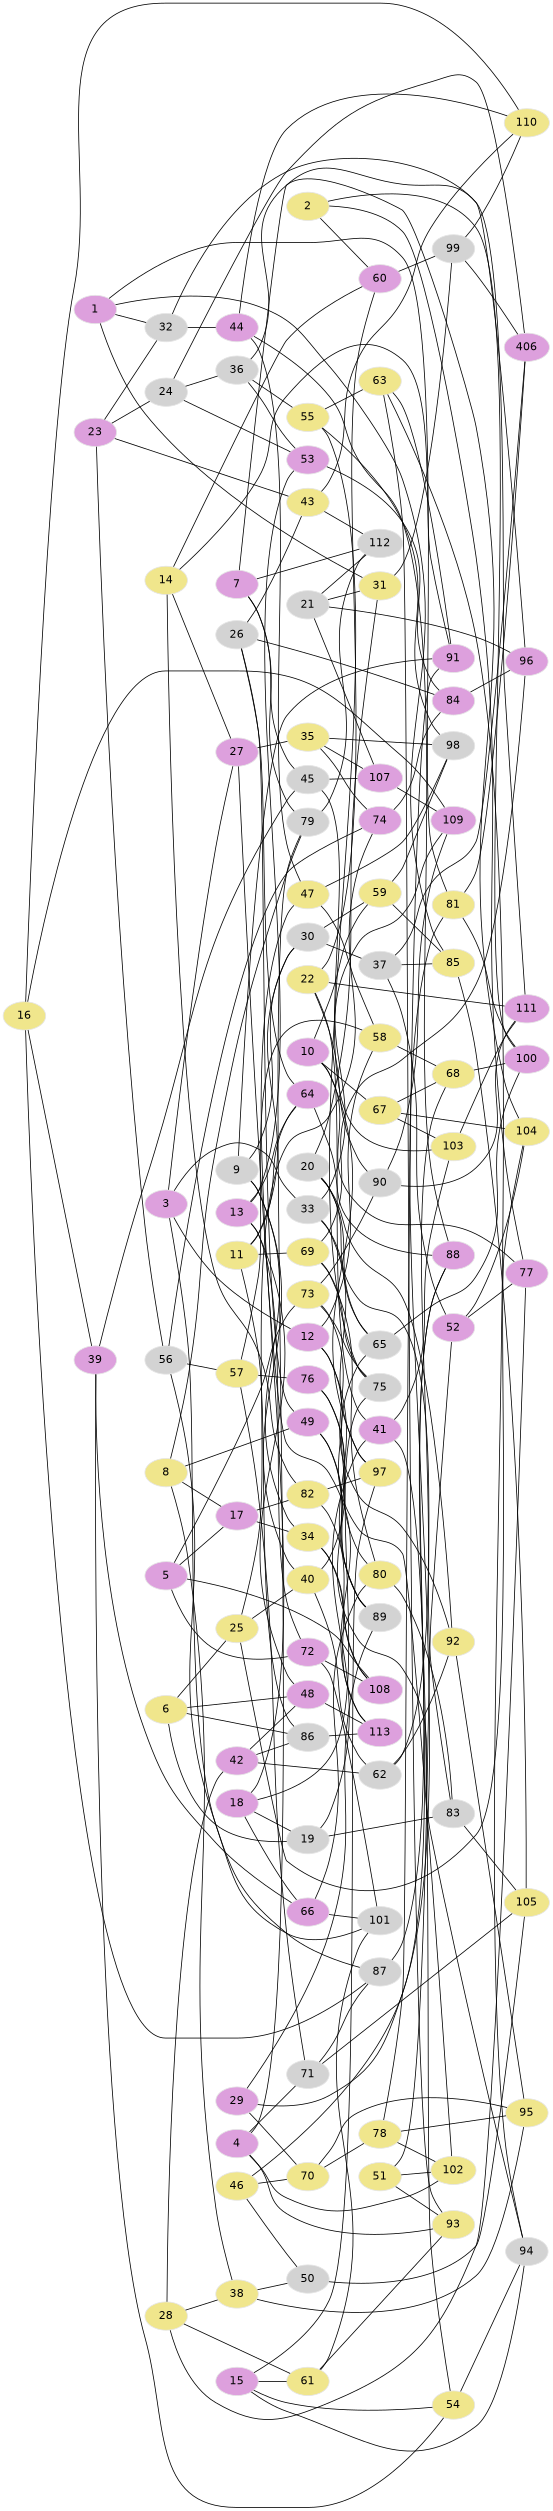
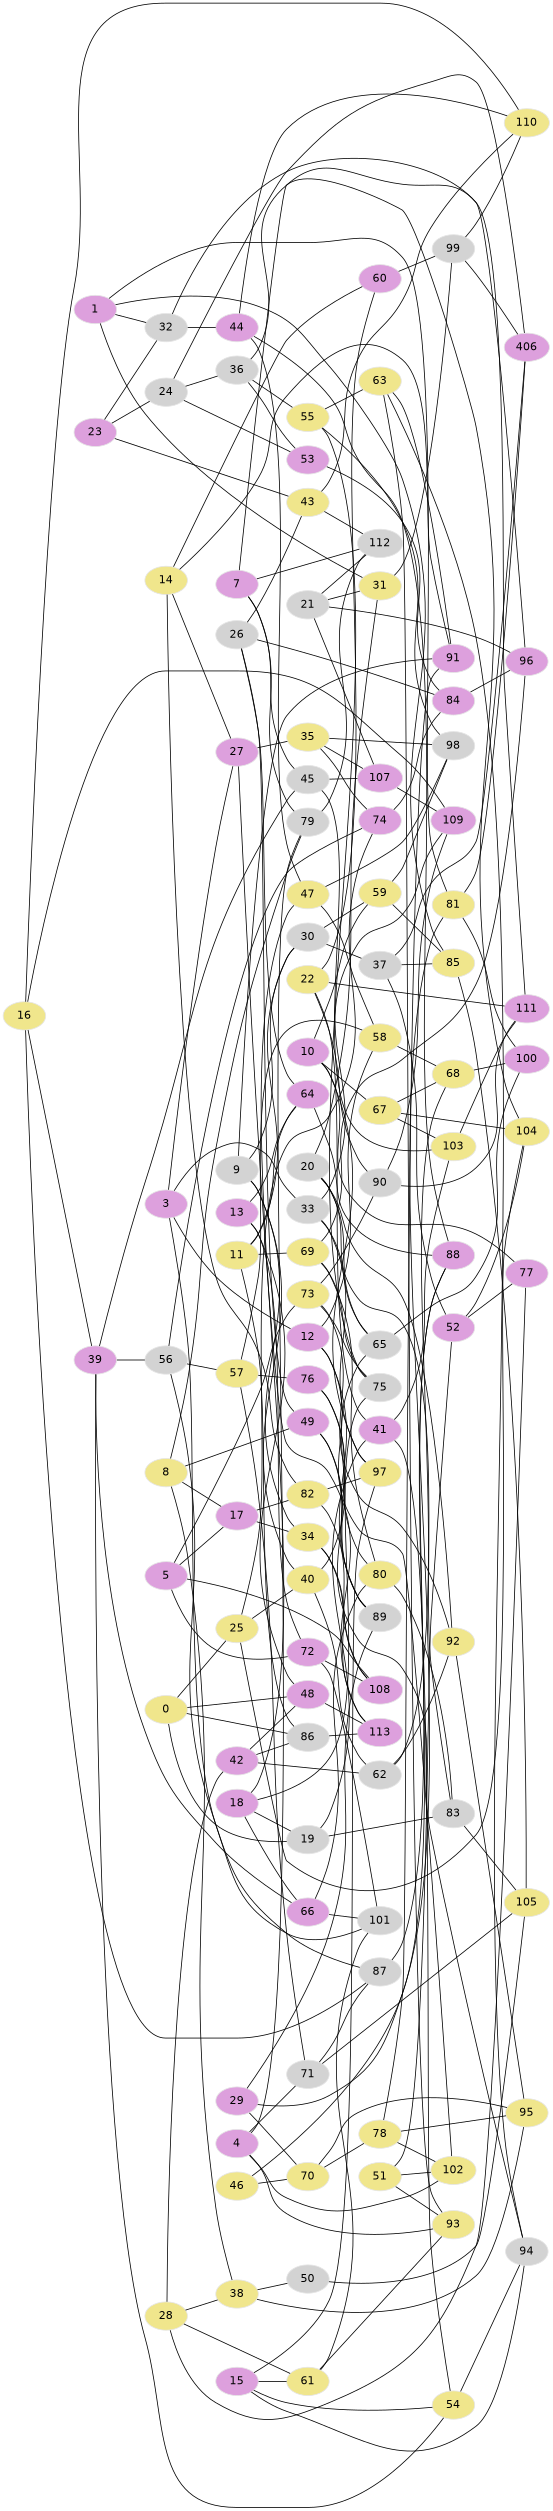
node "2": removed
edge "53" -- "13": removed
edge "23" -- "56": now "39" -- "56"
node "6": label "6" -> "0"
edge "46" -- "50": removed
